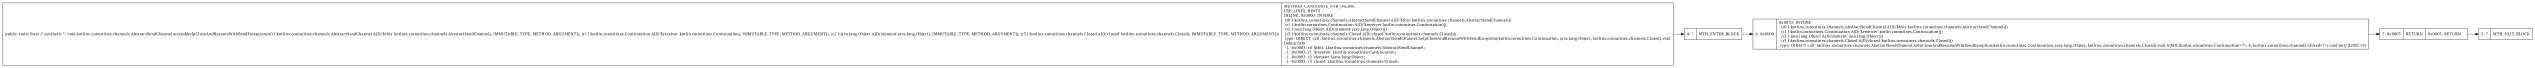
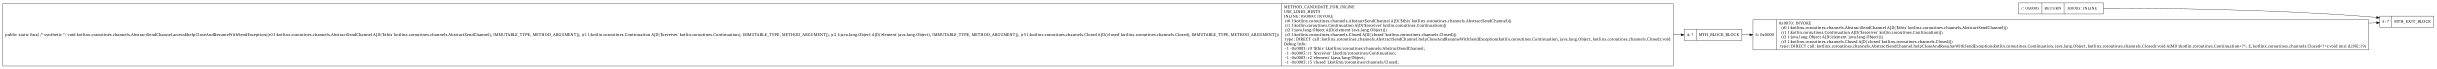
node "4: ?": text "MTH_ENTER_BLOCK" -> "MTH_BLOCK_BLOCK"
edge "6: 0x0000" -> "7: 0x0003": now "6: 0x0000" -> "5: ?"
node "7: 0x0003": text "0x0003: RETURN" -> "0x0003: INLINE"
